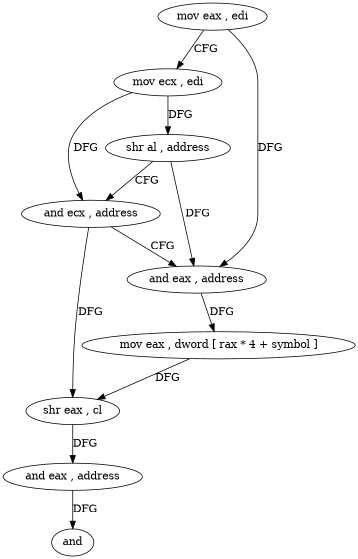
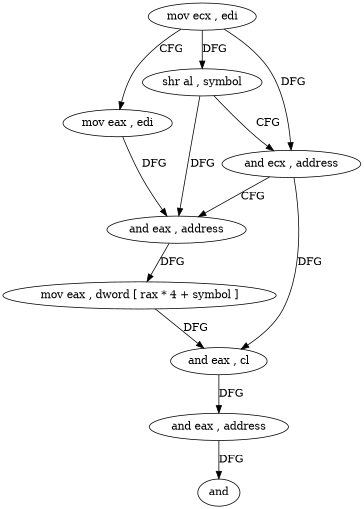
edge "mov eax , edi" -> "mov ecx , edi": reversed
node "shr al , address": label "shr al , address" -> "shr al , symbol"
node "shr eax , cl": label "shr eax , cl" -> "and eax , cl"
